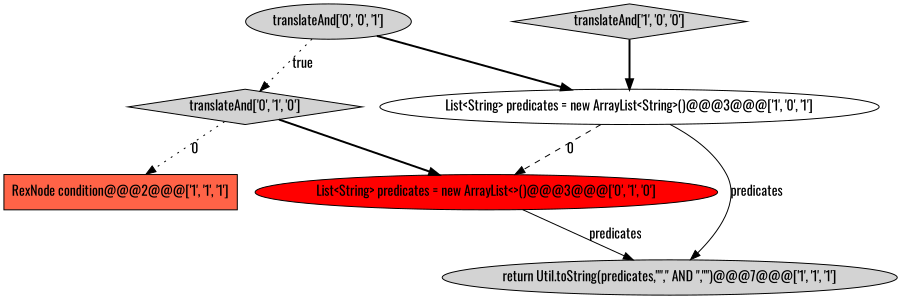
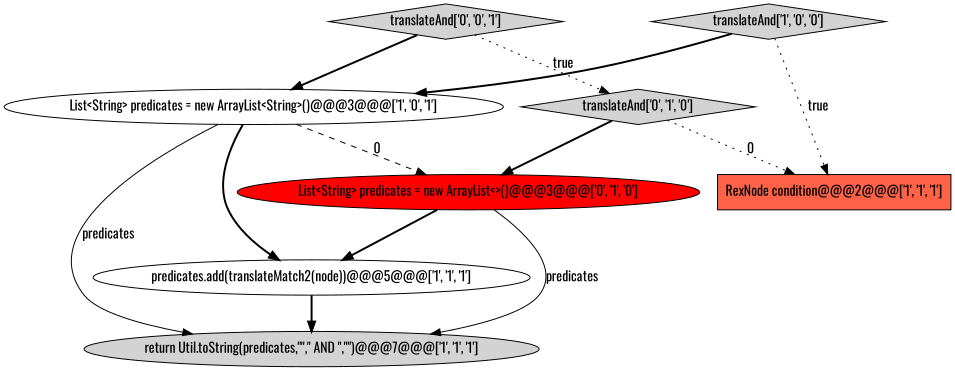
node "translateAnd['0', '0', '1']": shape ellipse -> diamond
edge "translateAnd['1', '0', '0']" -> "RexNode condition@@@2@@@['1', '1', '1']": added, label "true"
node "predicates.add(translateMatch2(node))@@@5@@@['1', '1', '1']": added
